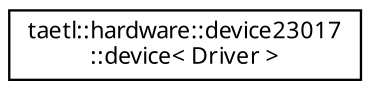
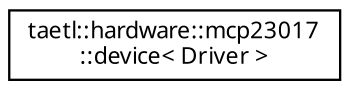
node "taetl::hardware::device23017 ::device< Driver >": label "taetl::hardware::device23017 ::device< Driver >" -> "taetl::hardware::mcp23017 ::device< Driver >"
